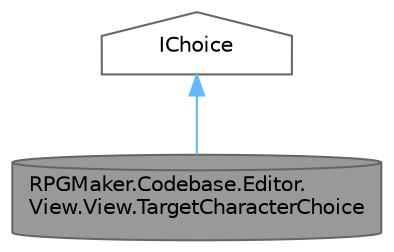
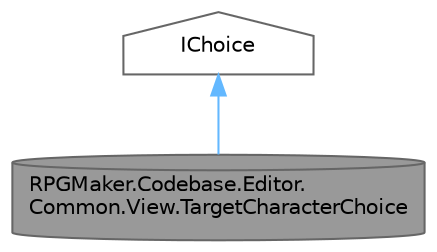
node "RPGMaker.Codebase.Editor. View.View.TargetCharacterChoice": label "RPGMaker.Codebase.Editor. View.View.TargetCharacterChoice" -> "RPGMaker.Codebase.Editor. Common.View.TargetCharacterChoice"
